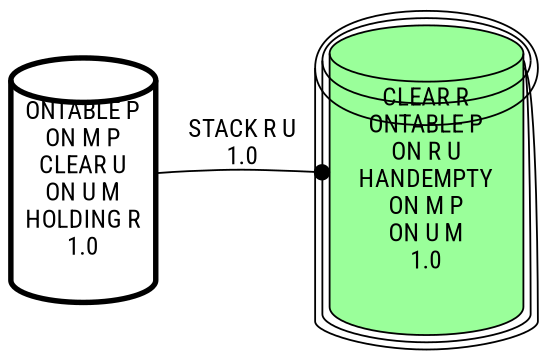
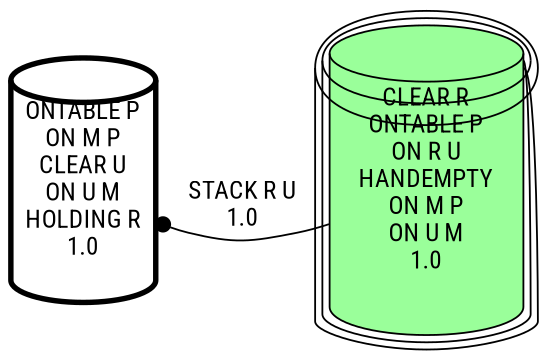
edge "ONTABLE P ON M P CLEAR U ON U M HOLDING R 1.0" -> "CLEAR R ONTABLE P ON R U HANDEMPTY ON M P ON U M 1.0": reversed
